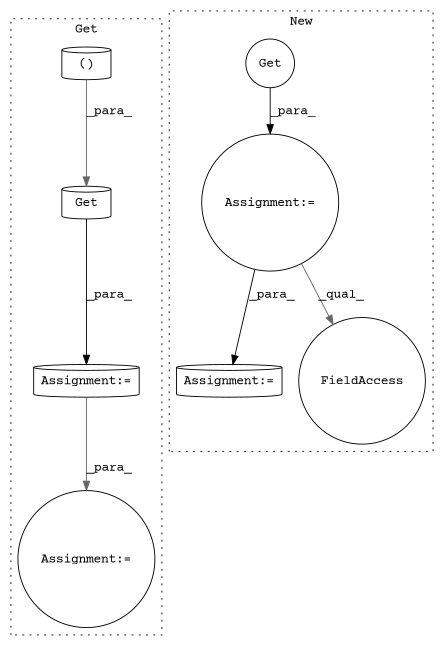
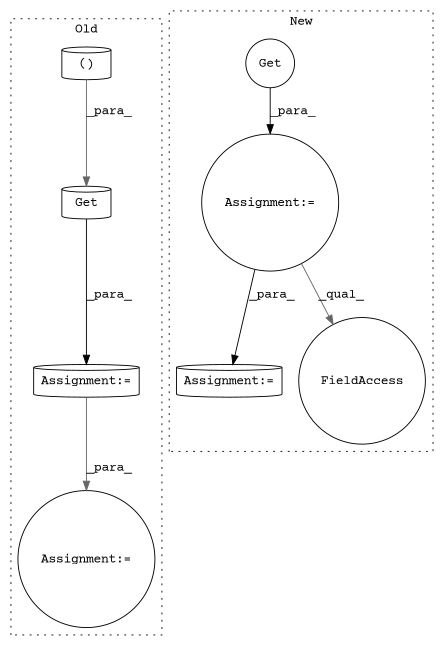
cluster "Get": label "Get" -> "Old"
